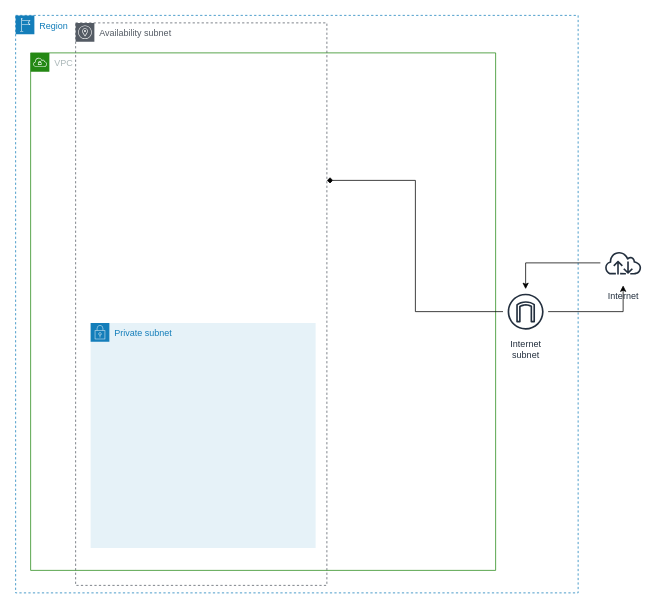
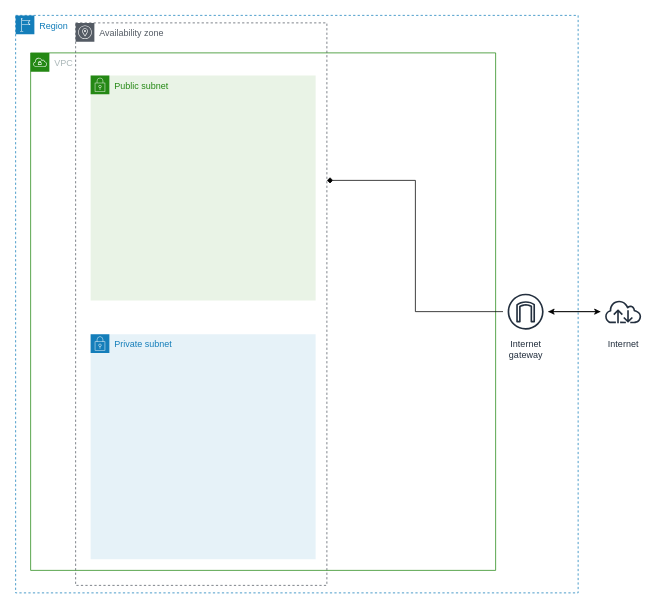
node "Availability subnet": label "Availability subnet" -> "Availability zone"
node "Public subnet": added
node "Internet": moved (623, 263) -> (623, 312)
node "Internet subnet": label "Internet subnet" -> "Internet gateway"
node "Private subnet": moved (203, 435) -> (203, 447)
